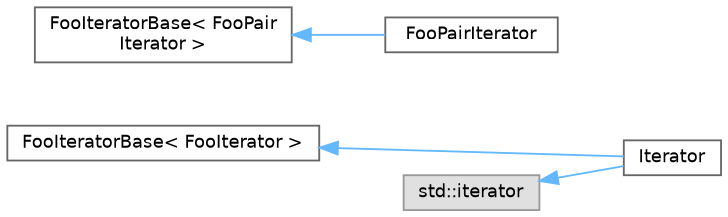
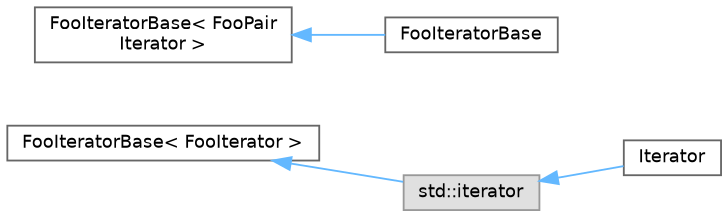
node "FooPairIterator": label "FooPairIterator" -> "FooIteratorBase"
edge "Iterator" -> "FooIteratorBase< FooIterator >": now "std::iterator" -> "FooIteratorBase< FooIterator >"
